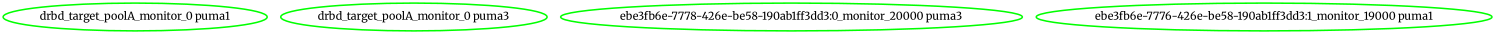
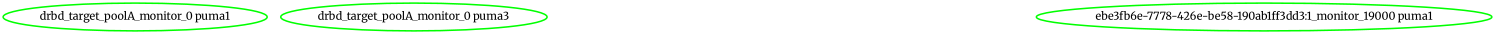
node "ebe3fb6e-7778-426e-be58-190ab1ff3dd3:0_monitor_20000 puma3": removed
node "ebe3fb6e-7776-426e-be58-190ab1ff3dd3:1_monitor_19000 puma1": label "ebe3fb6e-7776-426e-be58-190ab1ff3dd3:1_monitor_19000 puma1" -> "ebe3fb6e-7778-426e-be58-190ab1ff3dd3:1_monitor_19000 puma1"
